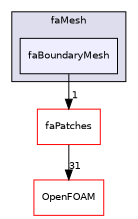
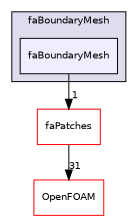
cluster "faMesh": label "faMesh" -> "faBoundaryMesh"
